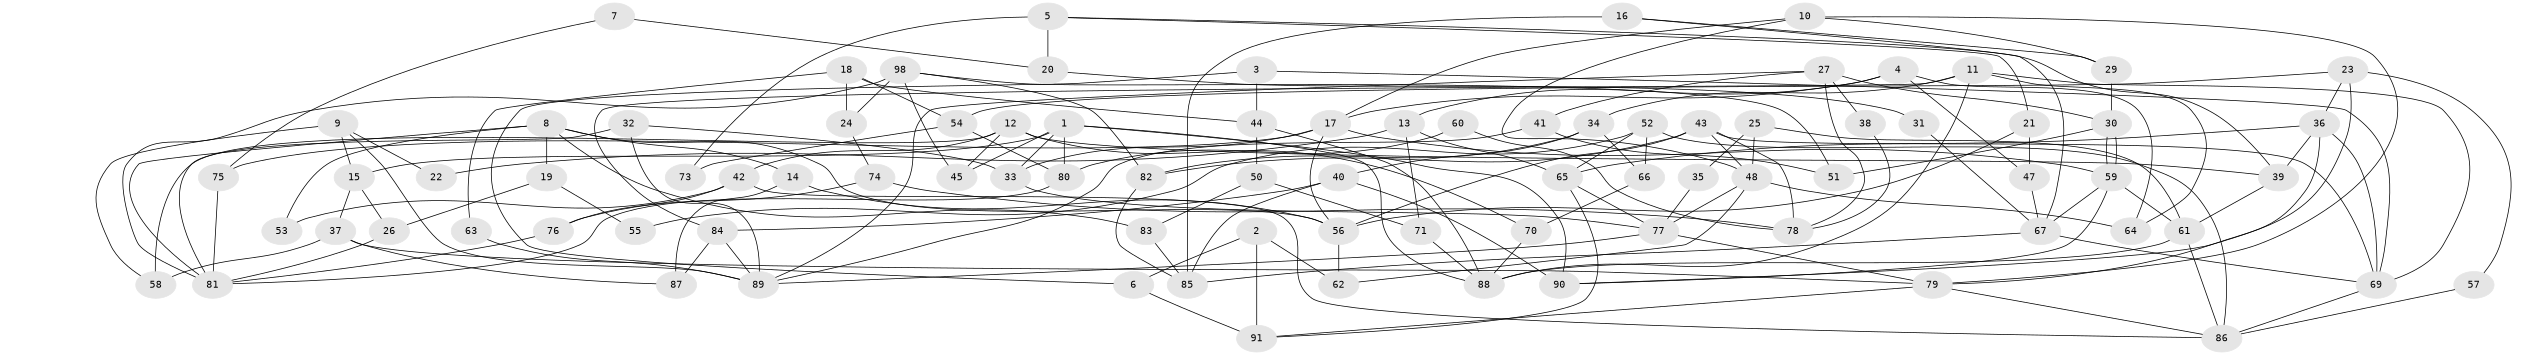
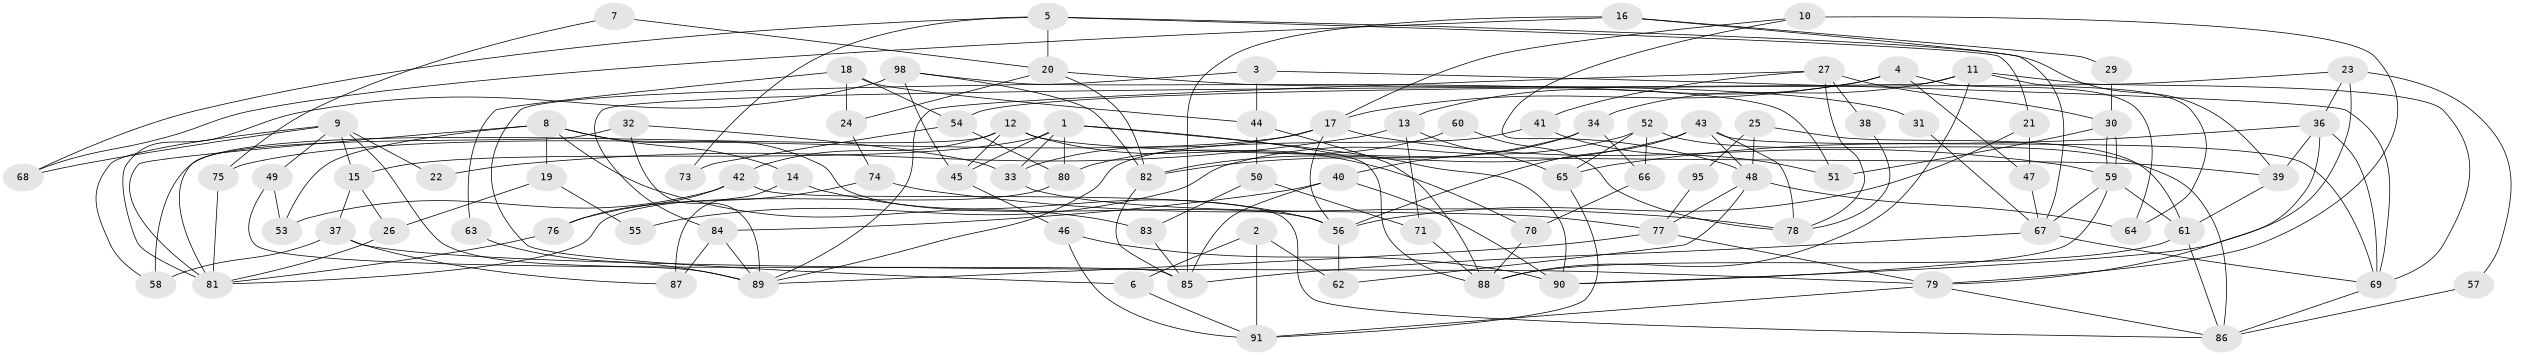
edge "10" -- "29": removed
edge "98" -- "24": now "20" -- "24"
edge "20" -- "82": added
node "68": added
node "49": added
node "35": label "35" -> "95"
edge "65" -- "77": removed
node "46": added
